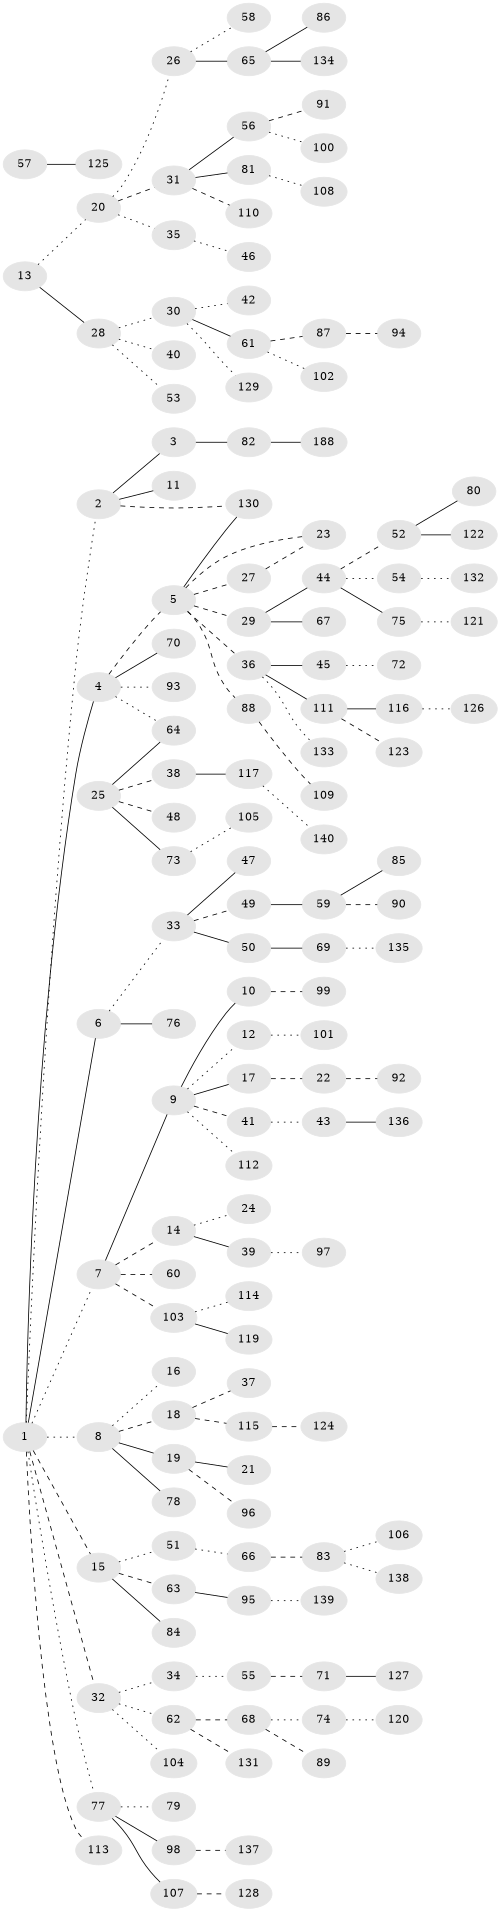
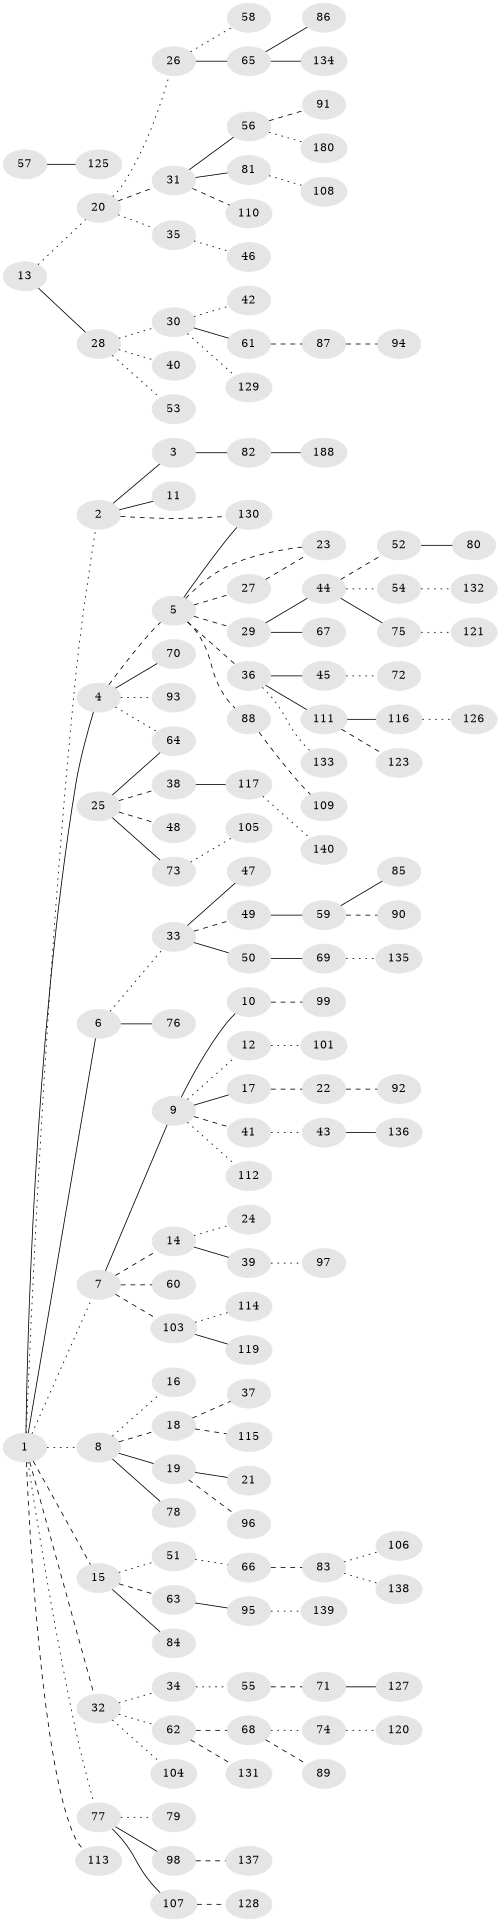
node "100": label "100" -> "180"
node "102": removed
node "122": removed
node "124": removed
